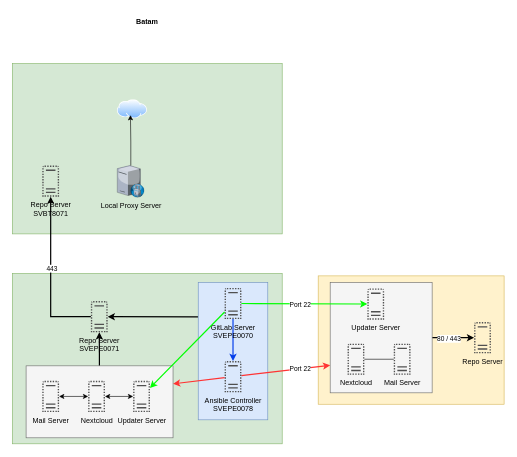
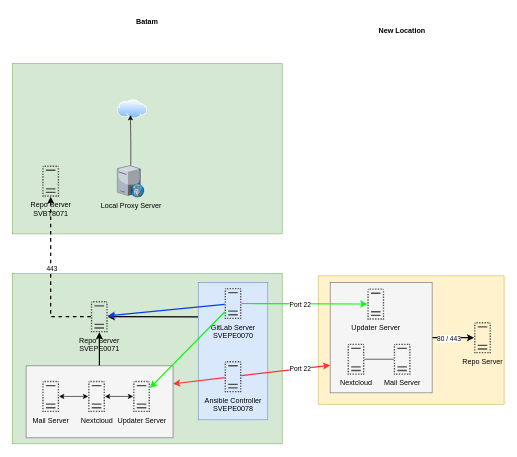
node "New Location": added
edge "Repo Server SVEPE0071" -> "Repo Server SVBT8071": style solid -> dashed
edge "GitLab Server SVEPE0070" -> "Ansible Controller SVEPE0078": now "GitLab Server SVEPE0070" -> "Repo Server SVEPE0071"
